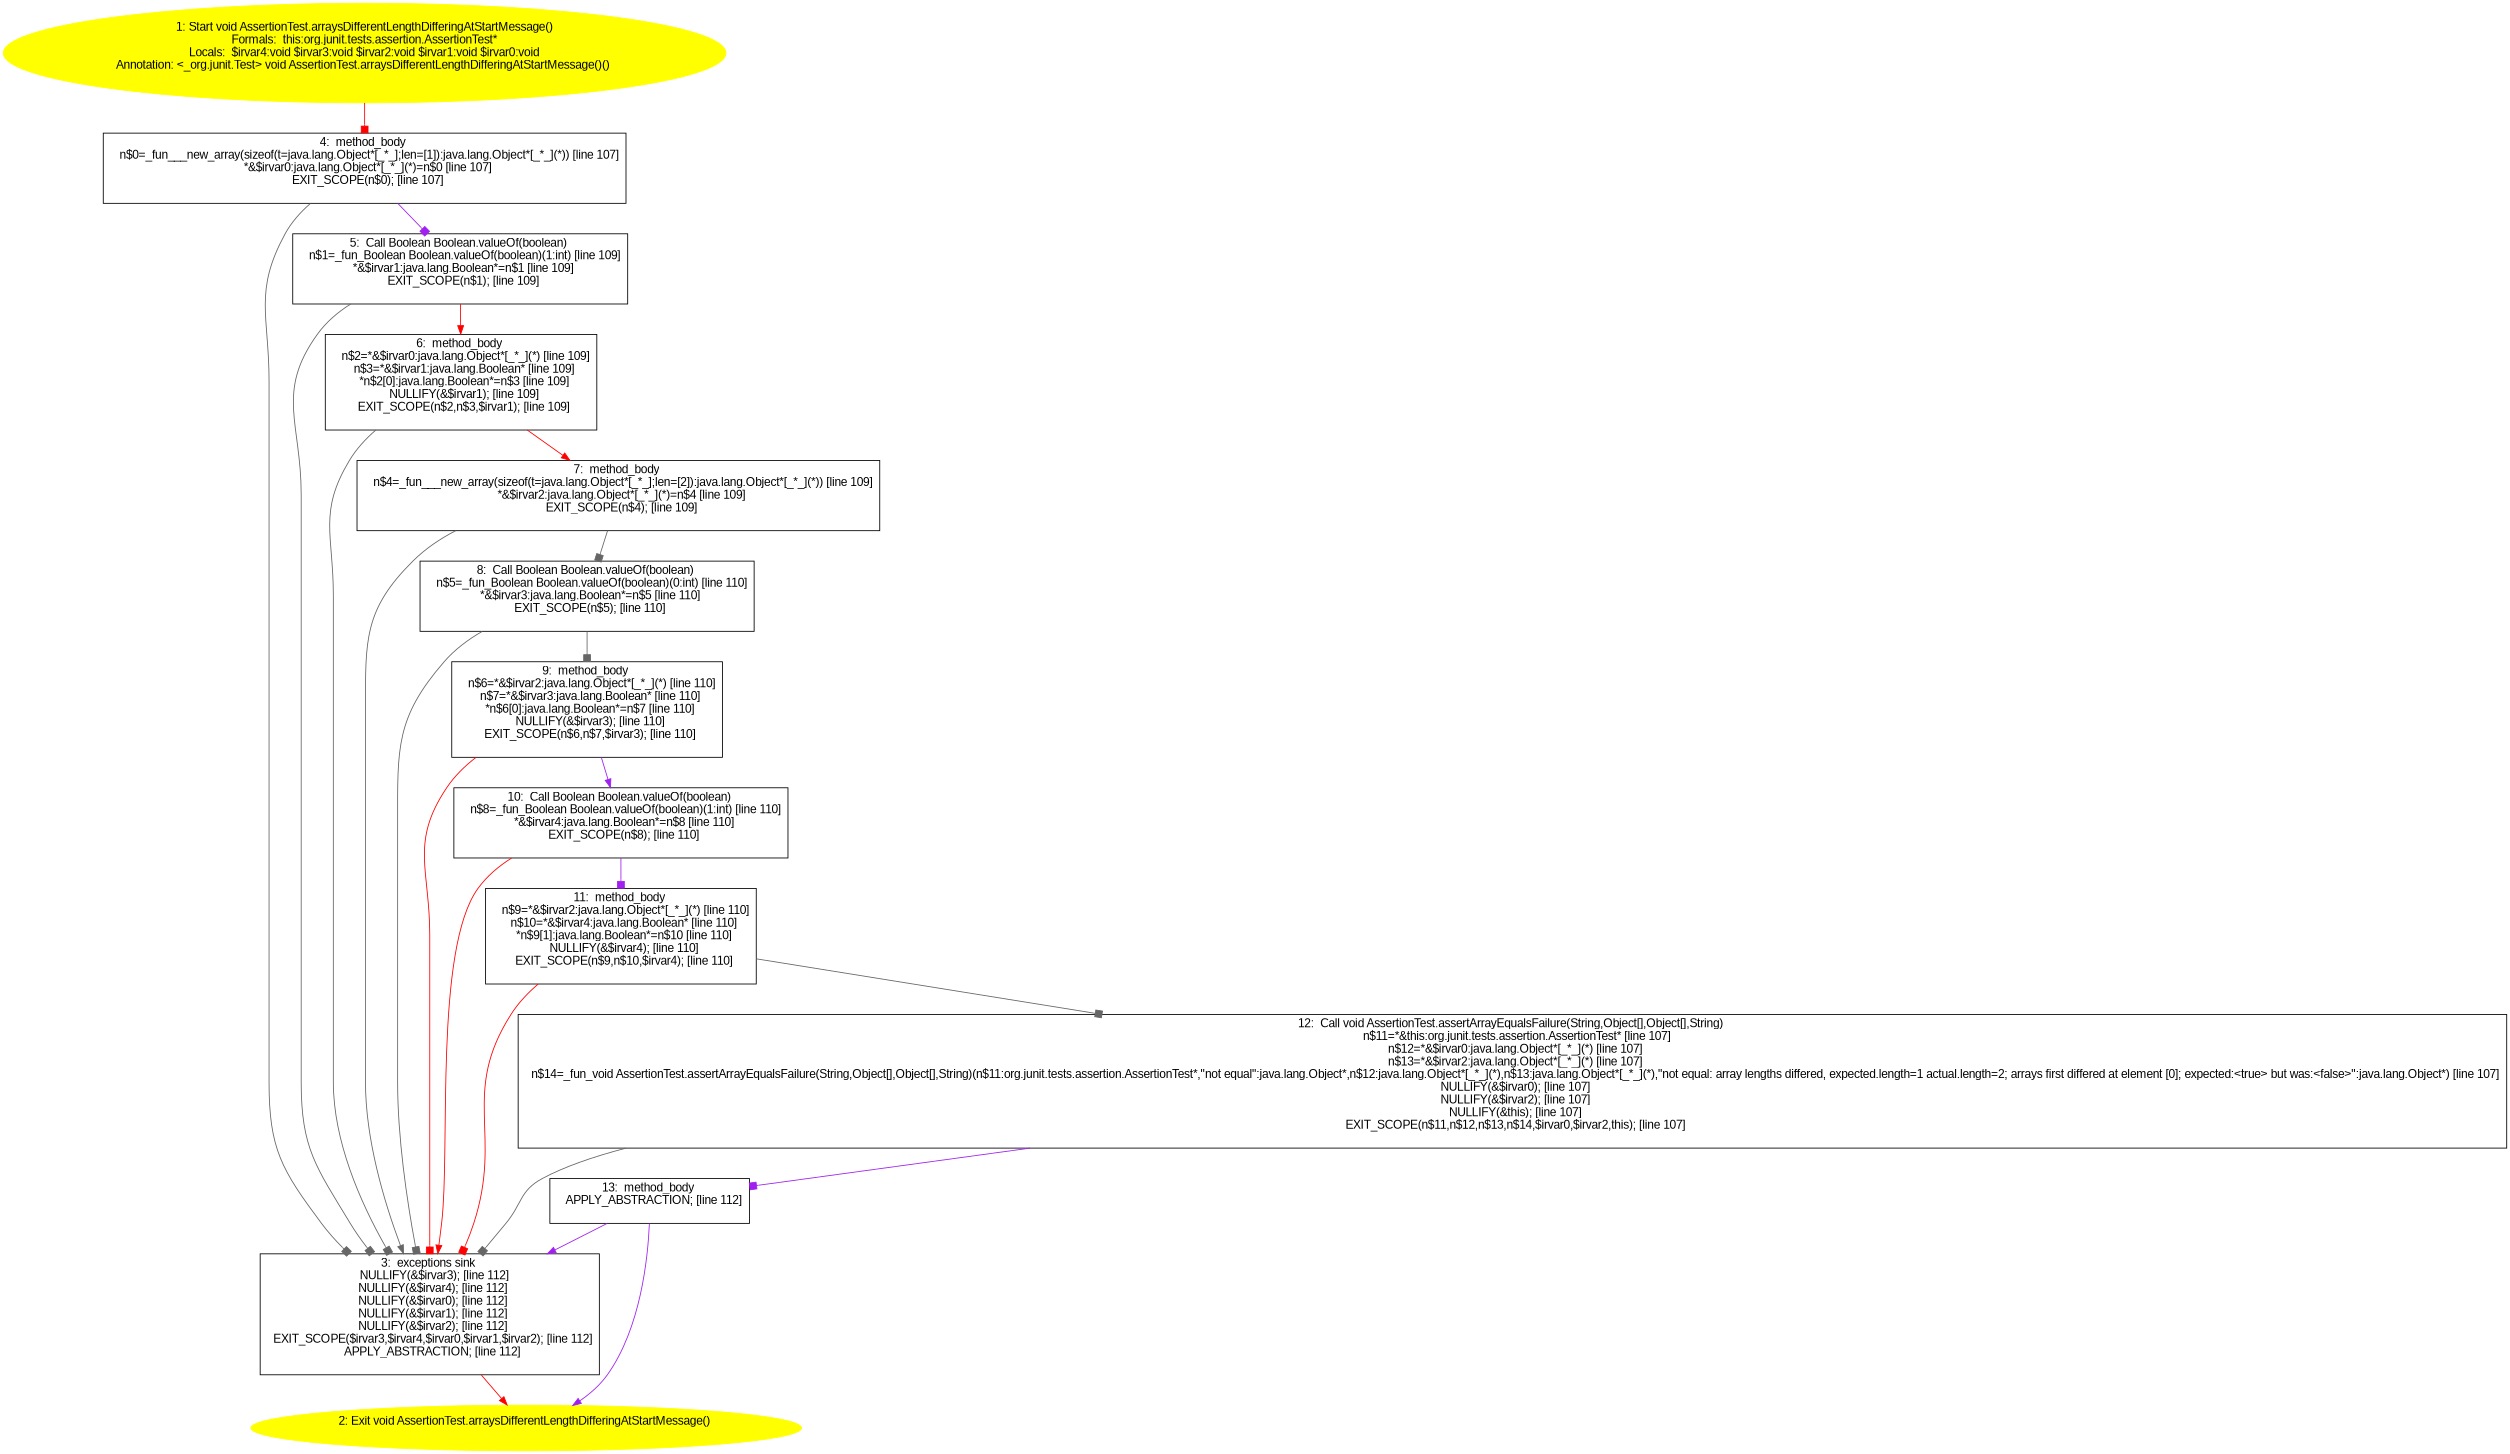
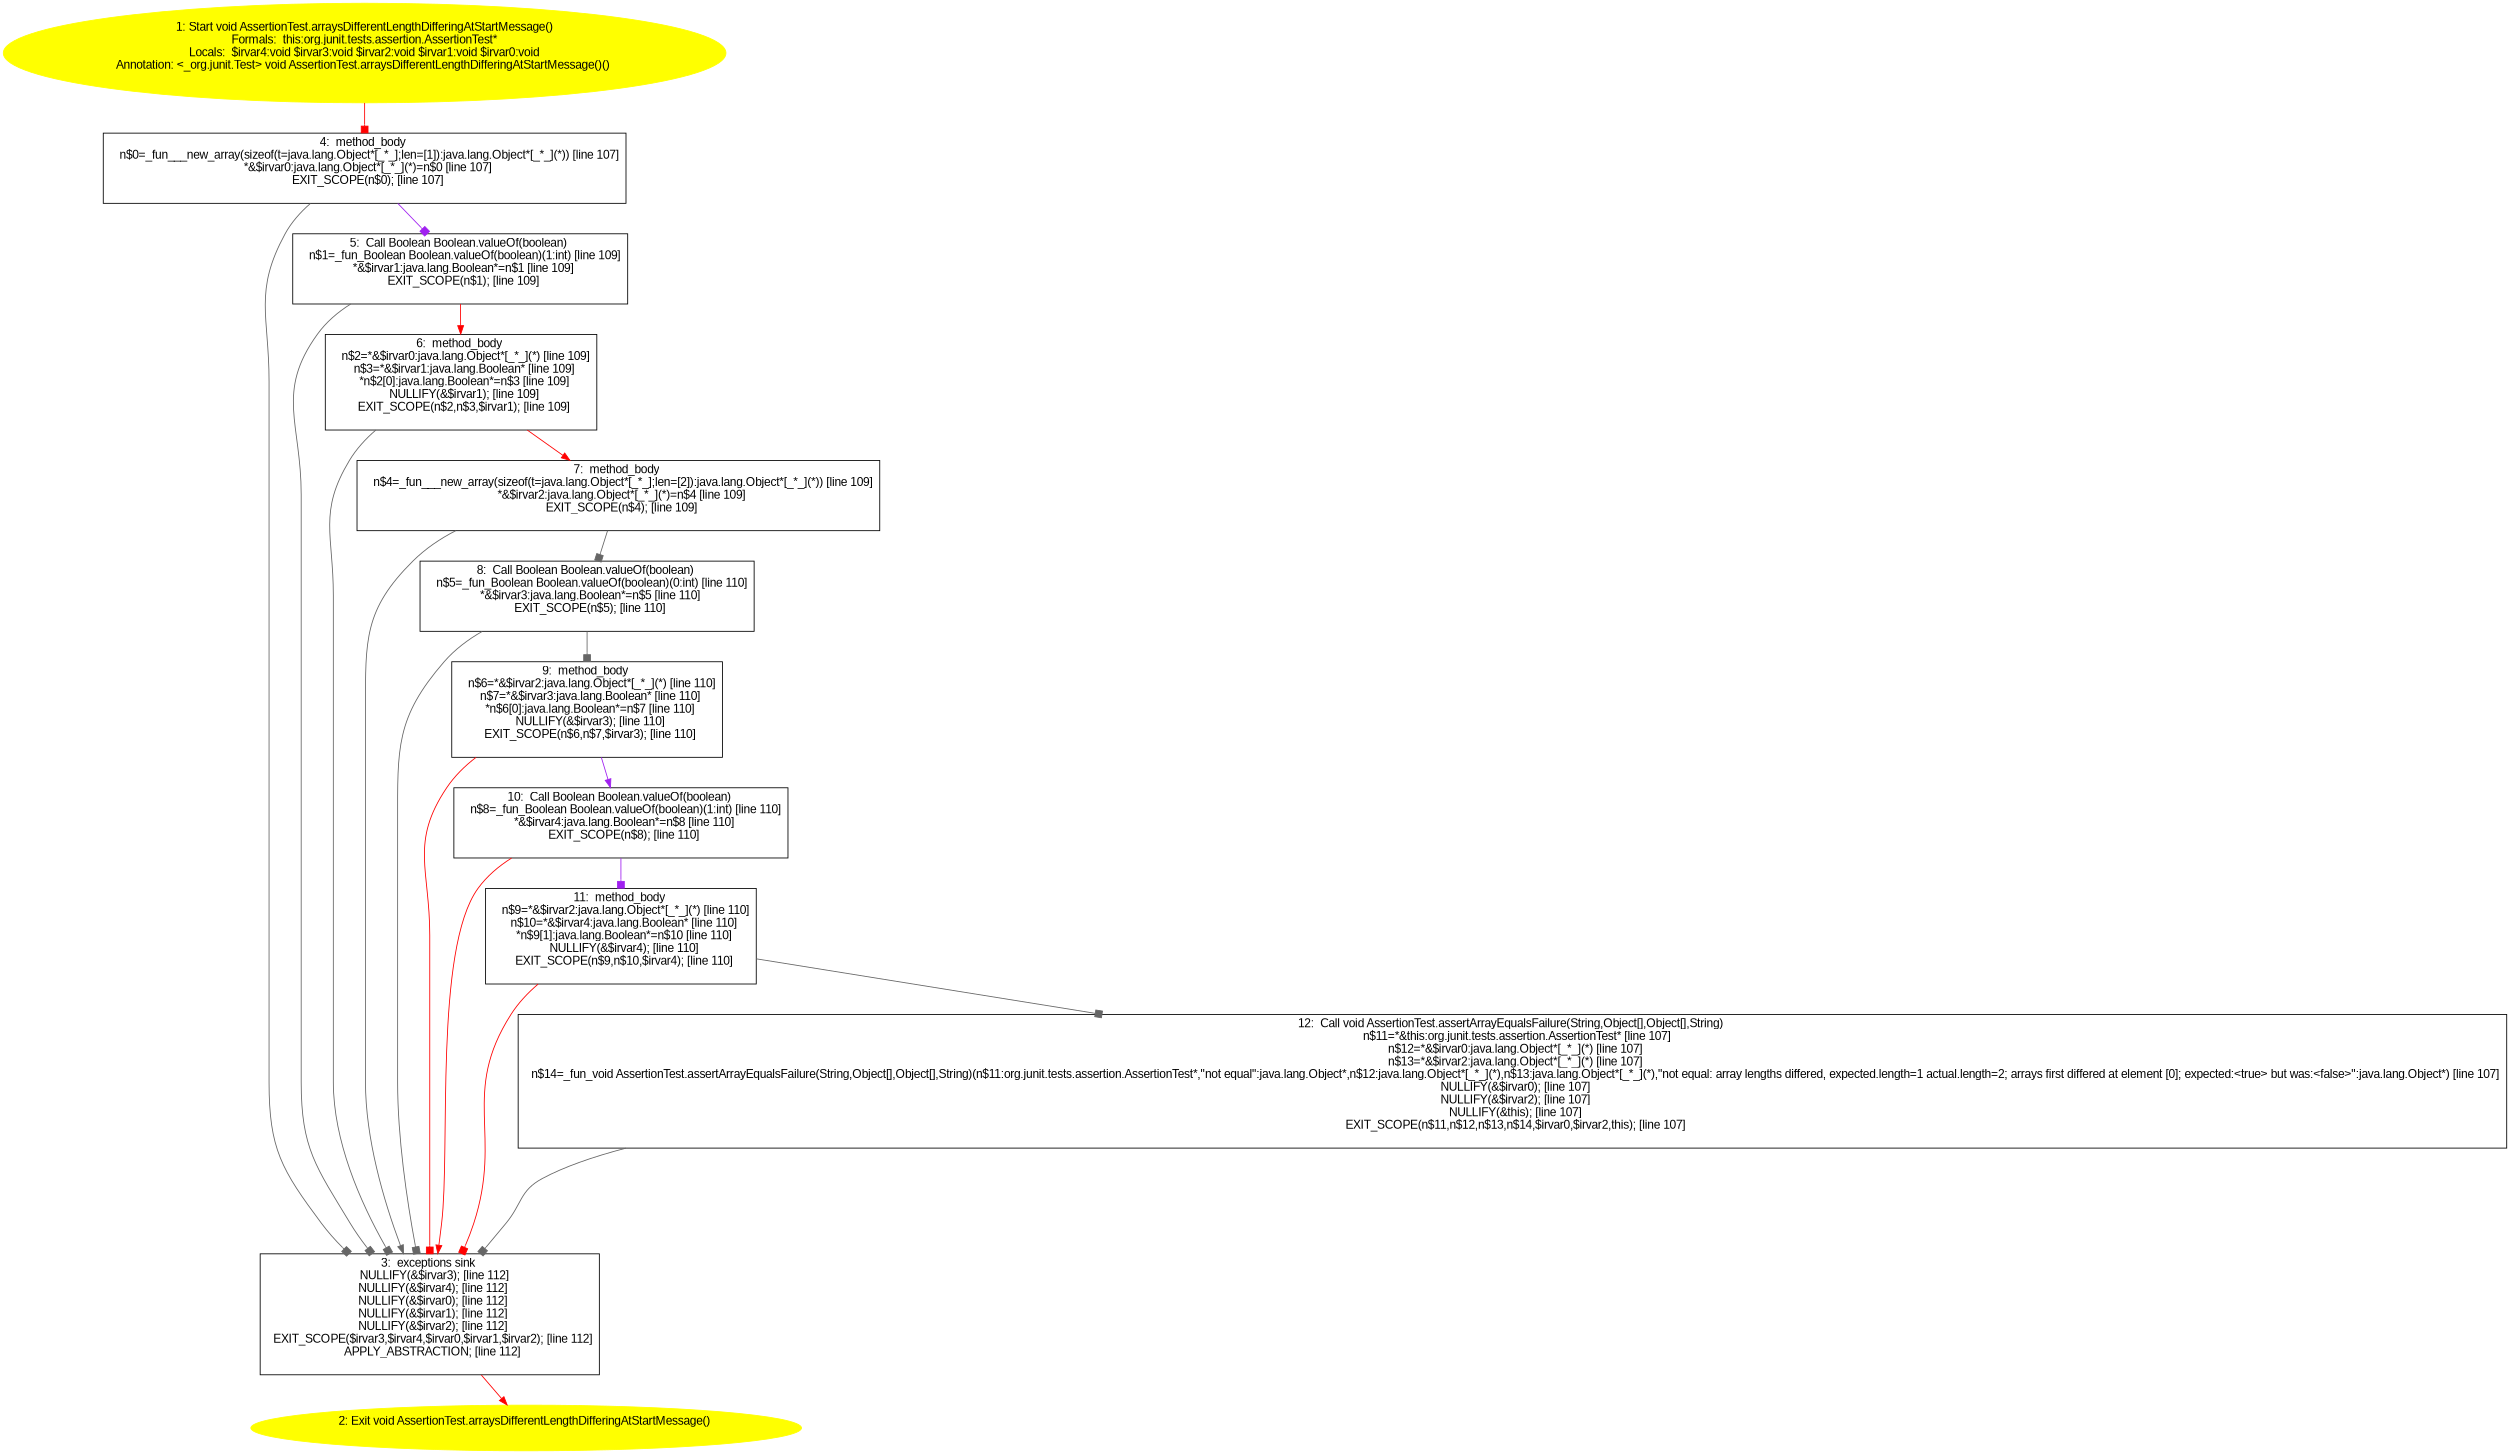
node "13:  method_body APPLY_ABSTRACTION; [line 112]": removed
